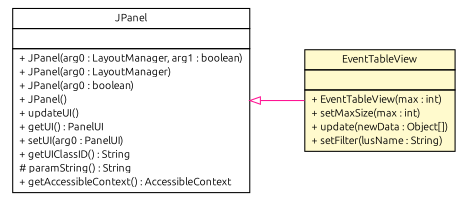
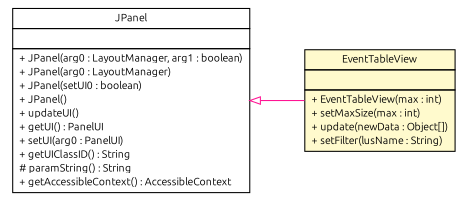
node "JPanel": text "+ JPanel(arg0 : boolean)" -> "+ JPanel(setUI0 : boolean)"
